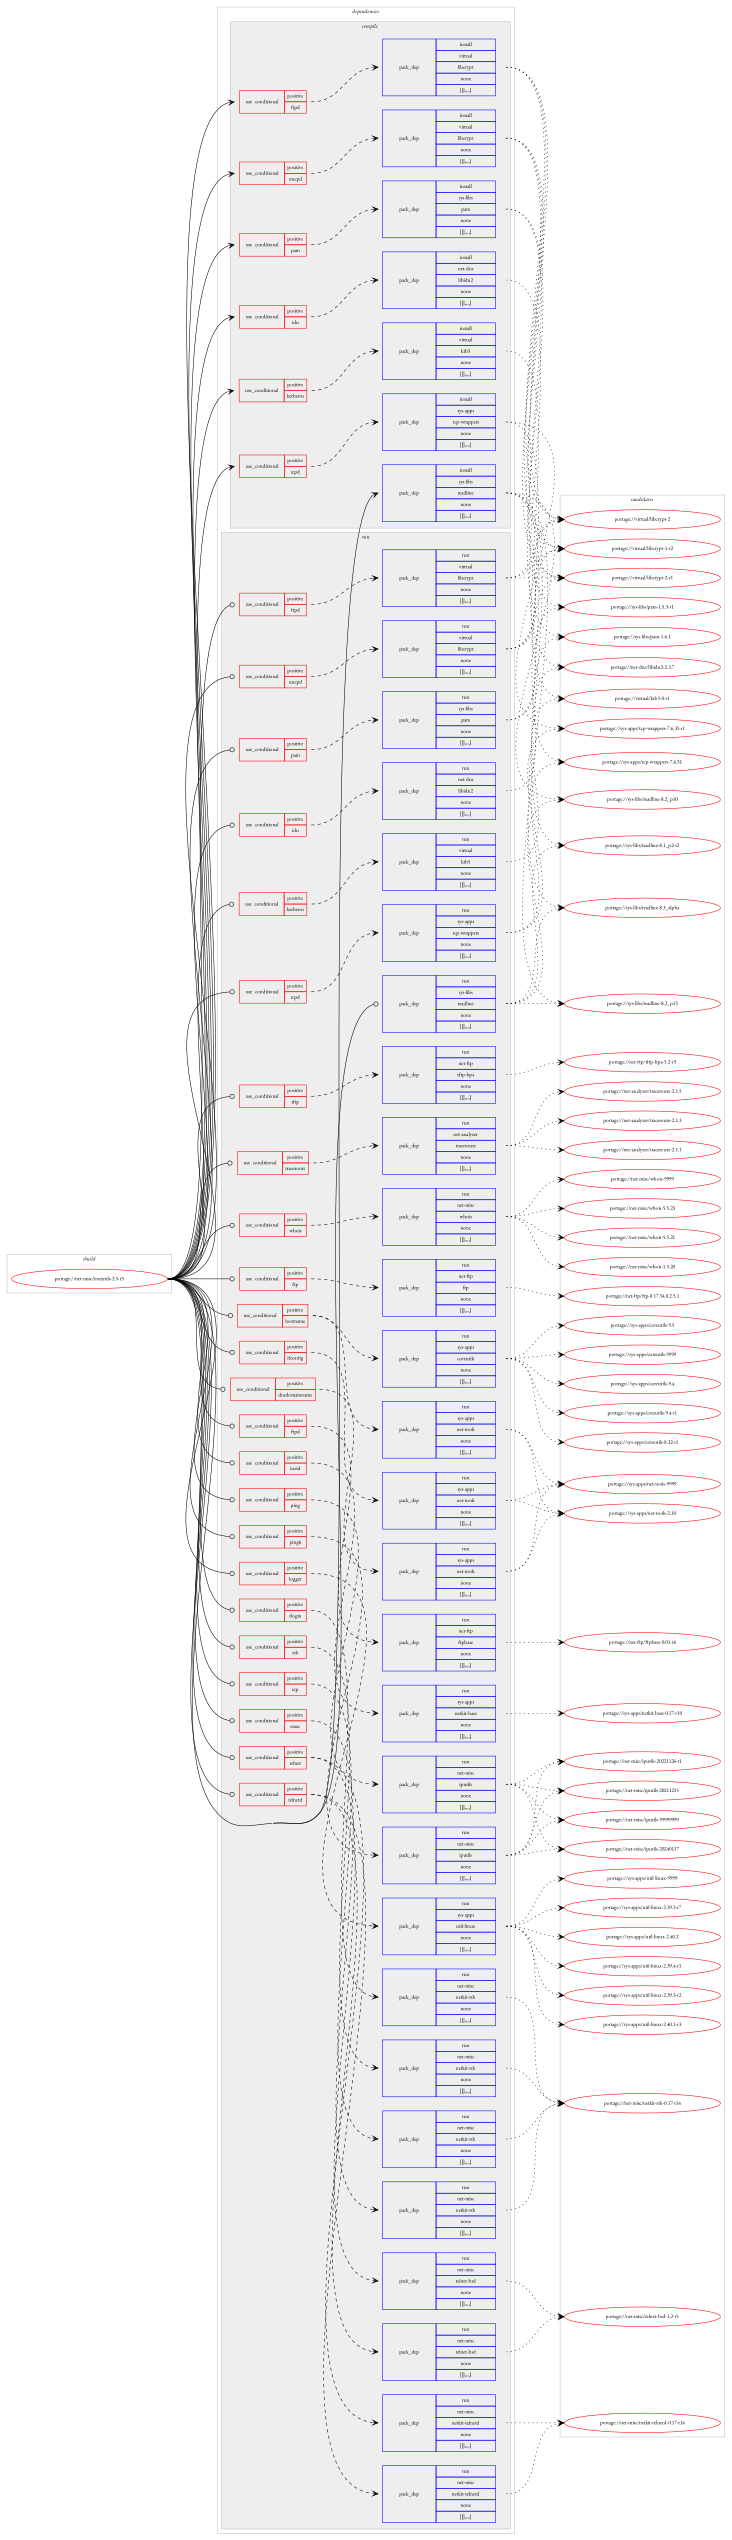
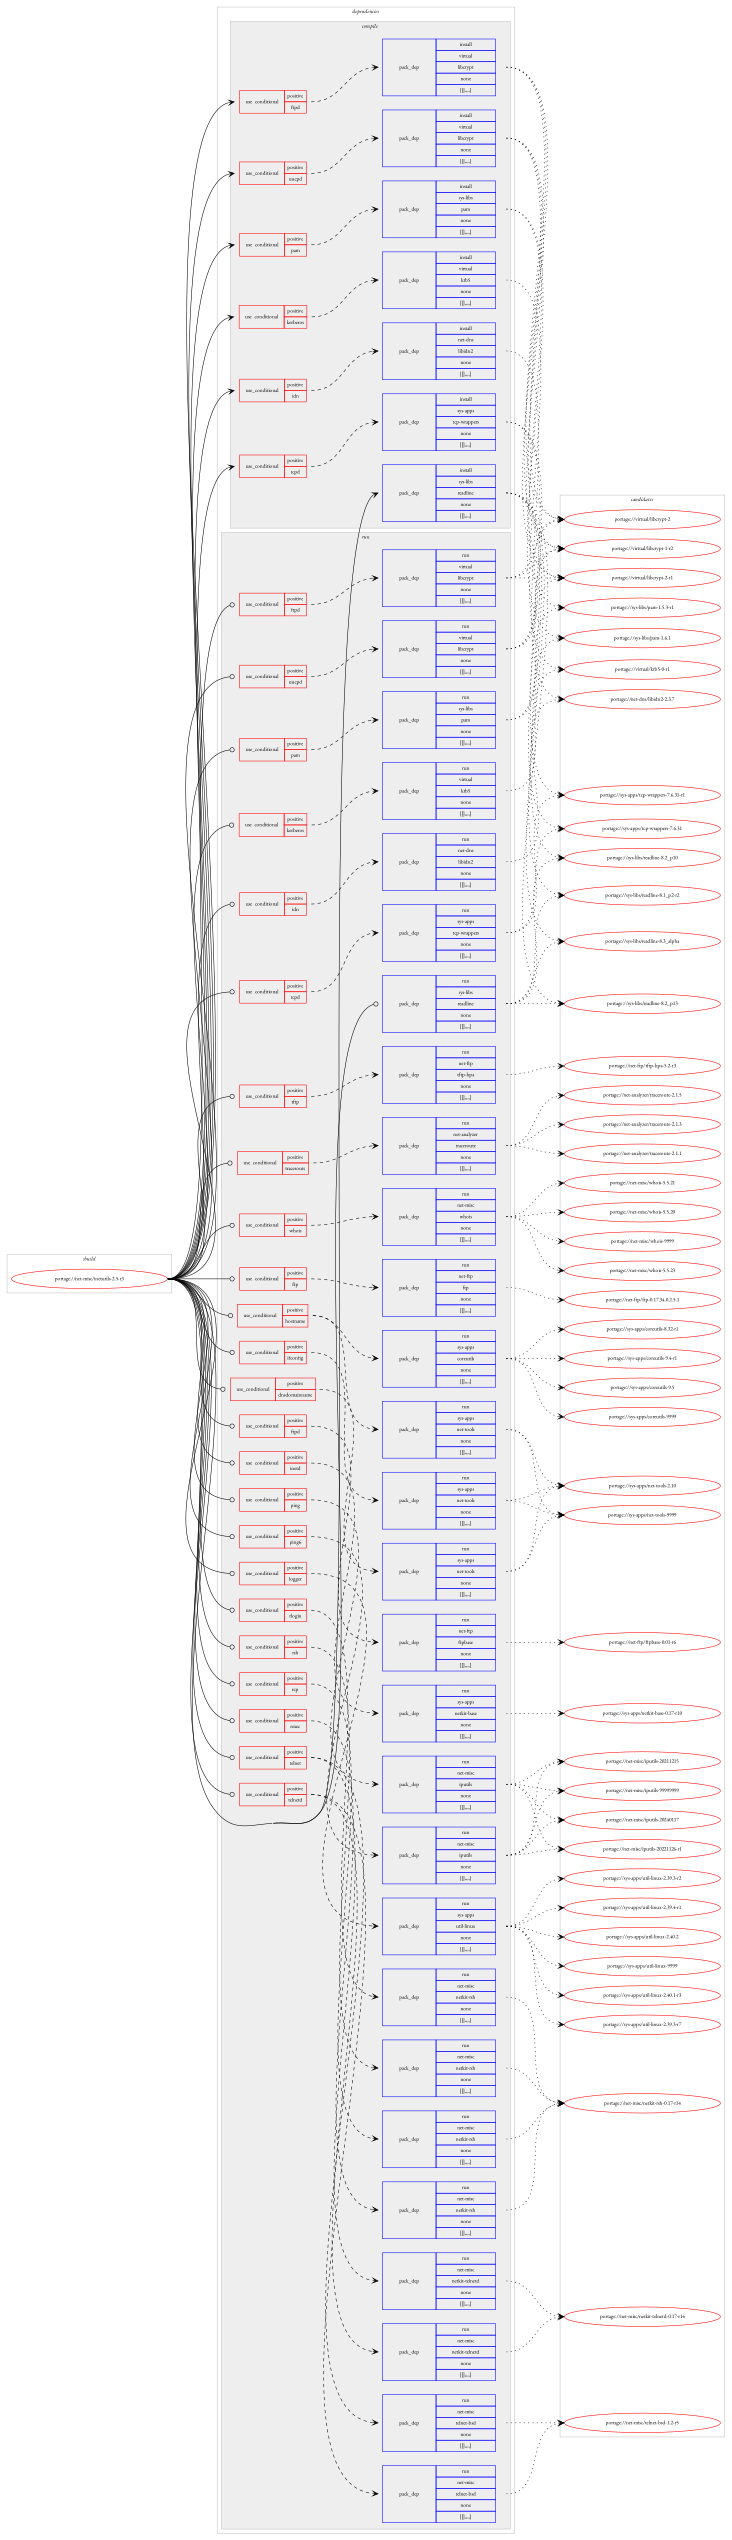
node "portage://net-misc/whois-1.5.20": label "portage://net-misc/whois-1.5.20" -> "portage://net-misc/whois-5.5.20"
node "portage://sys-apps/coreutils-9.4": removed
